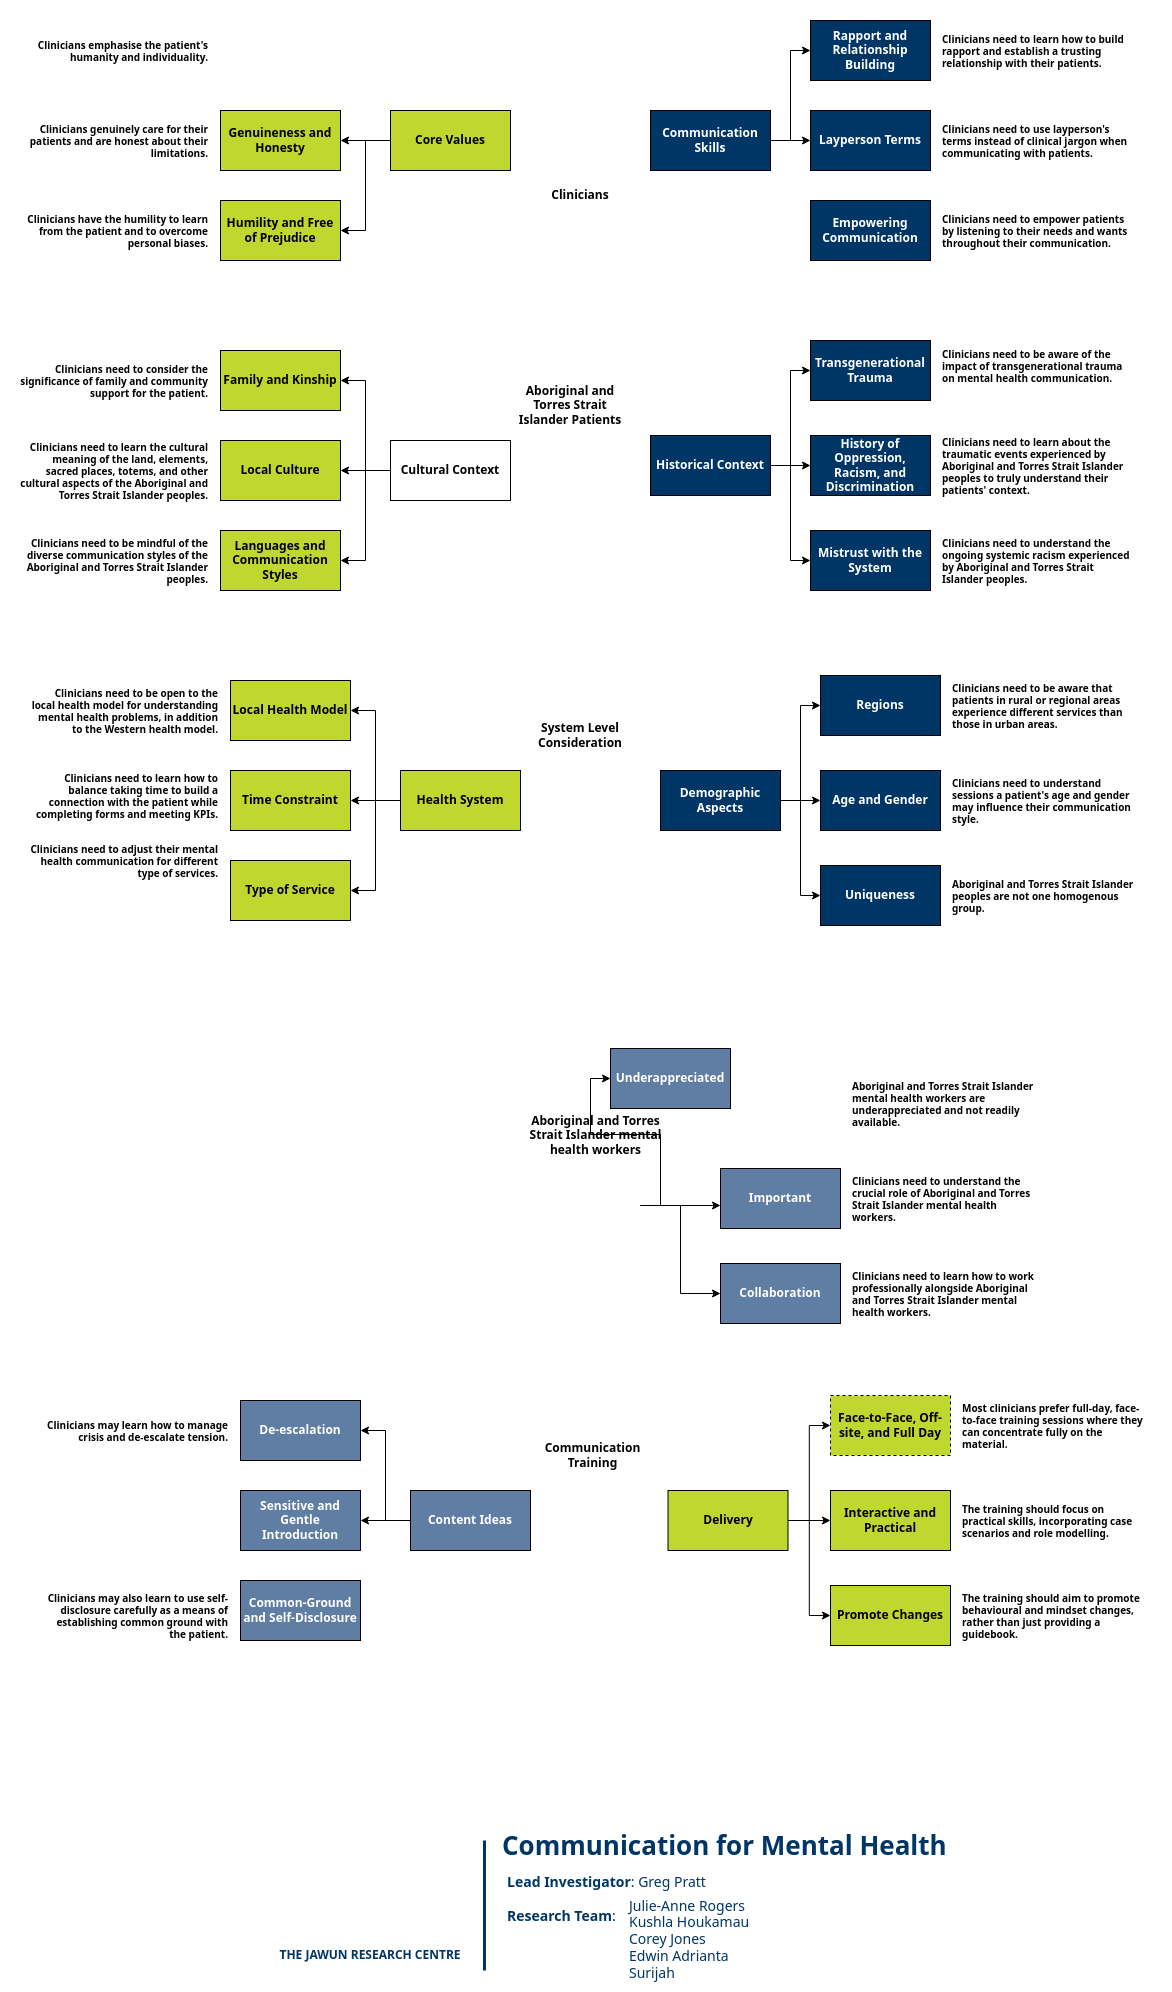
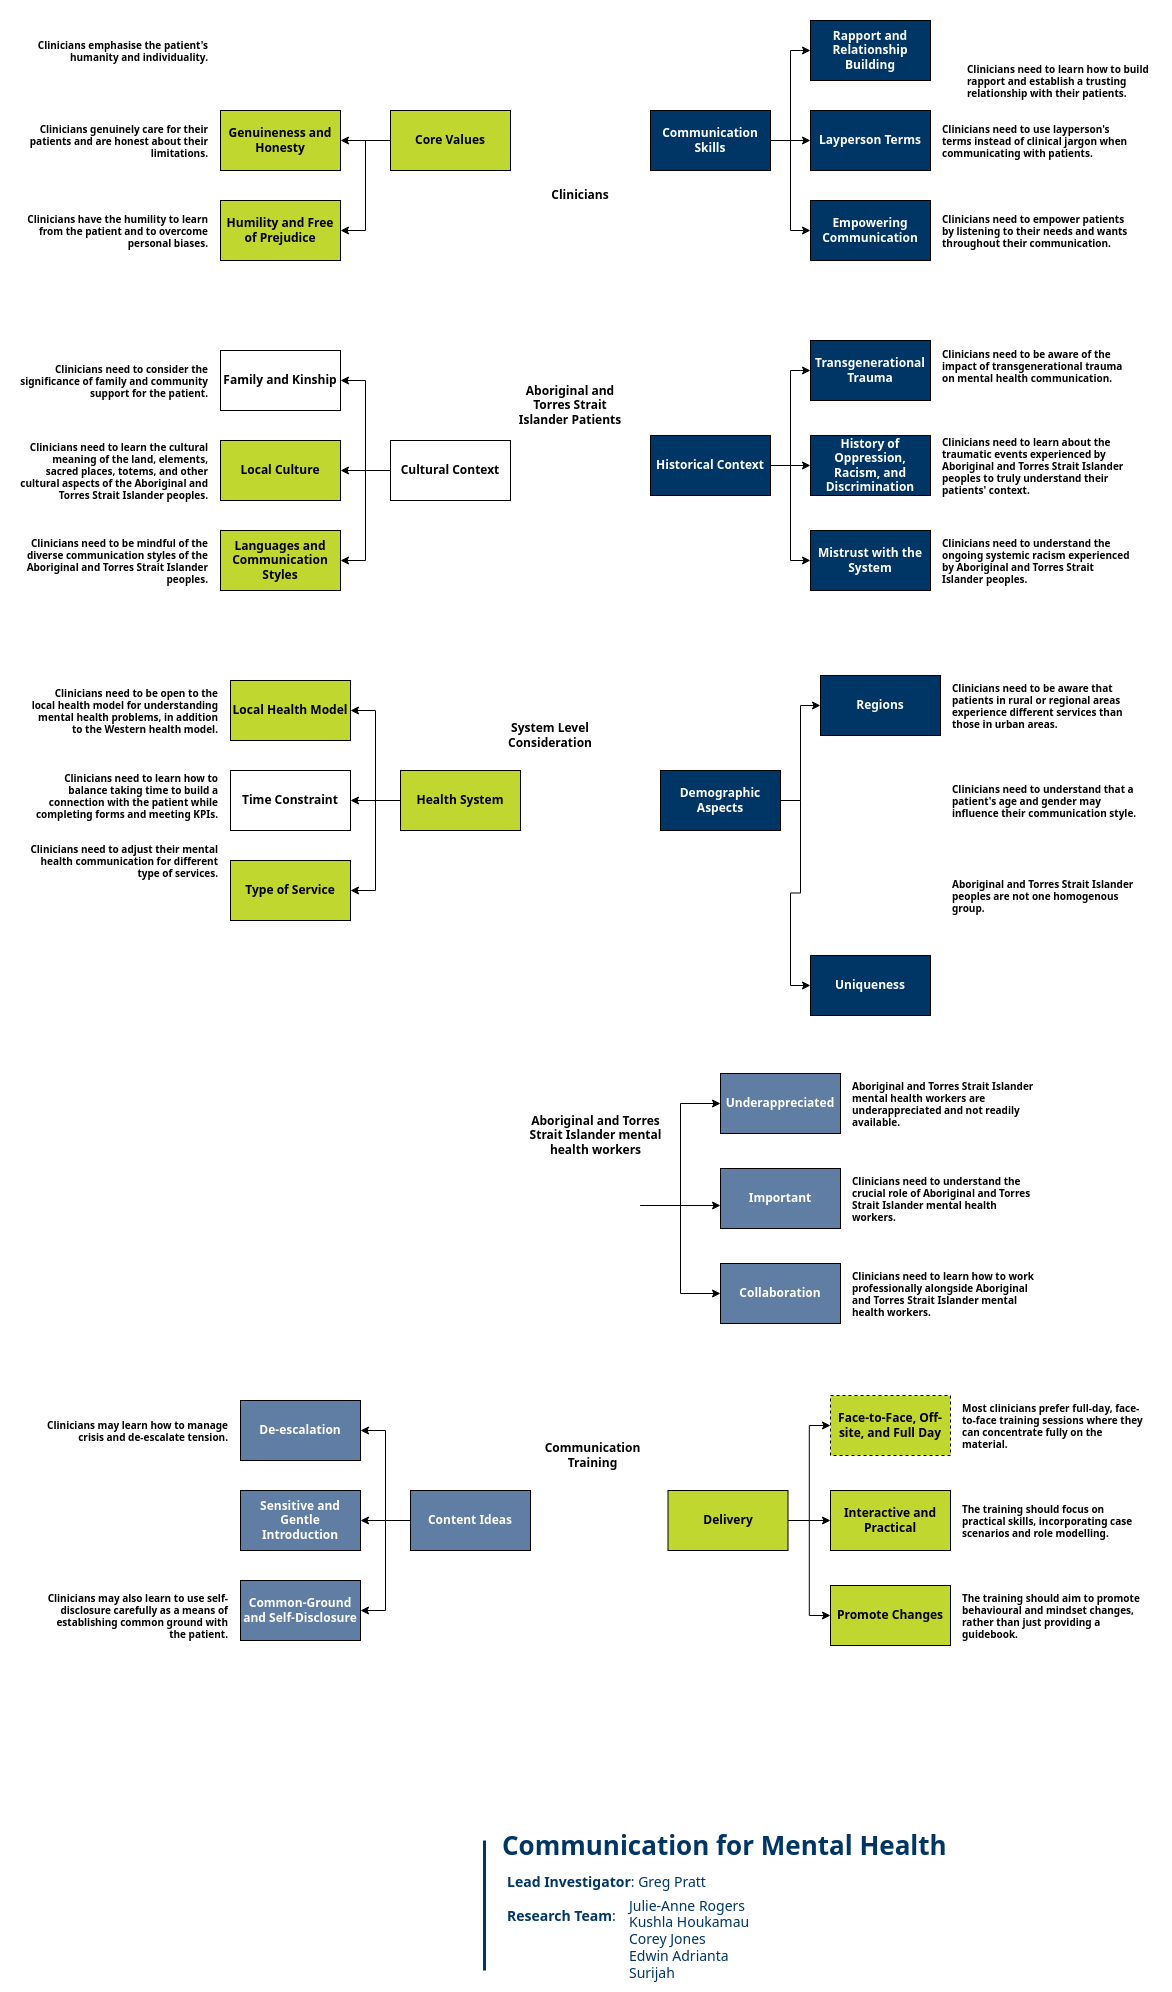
node "Clinicians need to learn how to build rapport and establish a trusting relationship with their patients.": moved (1036, 51) -> (1061, 81)
edge "Communication Skills" -> "Empowering Communication": added
node "Family and Kinship": fillcolor #c0d72f -> #ffffff
node "System Level Consideration": moved (581, 736) -> (551, 736)
node "Time Constraint": fillcolor #c0d72f -> #ffffff
edge "Demographic Aspects" -> "Age and Gender": removed
node "Age and Gender": removed
node "Clinicians need to understand sessions a patient's age and gender may influence their communication style.": label "Clinicians need to understand sessions a patient's age and gender may influence their communication style." -> "Clinicians need to understand that a patient's age and gender may influence their communication style."
node "Uniqueness": moved (881, 896) -> (871, 986)
node "Underappreciated": moved (671, 1079) -> (781, 1104)
edge "Content Ideas" -> "Common-Ground and Self-Disclosure": added
node "THE JAWUN RESEARCH CENTRE": removed
